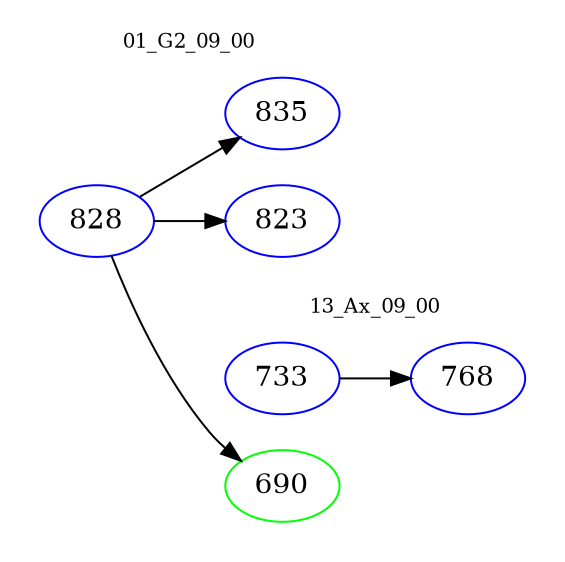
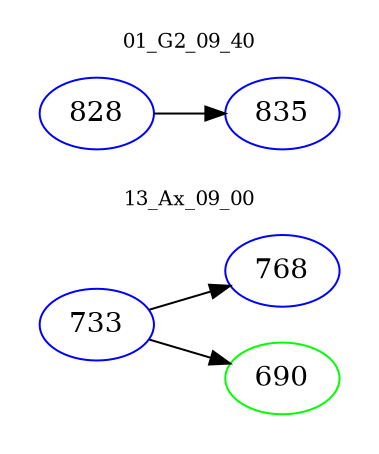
cluster "01_G2_09_00": label "01_G2_09_00" -> "01_G2_09_40"
node "823": removed
edge "828" -> "690": now "733" -> "690"
